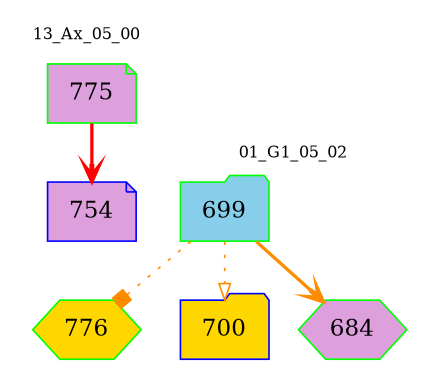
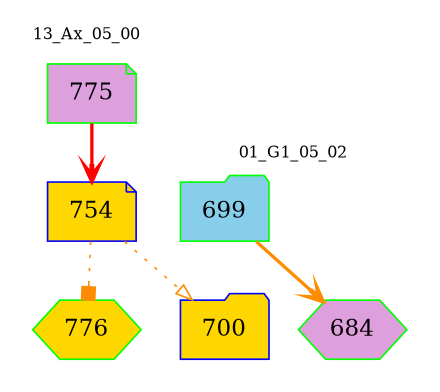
node "754": fillcolor plum -> gold
edge "699" -> "700": now "754" -> "700"
edge "699" -> "776": now "754" -> "776"
